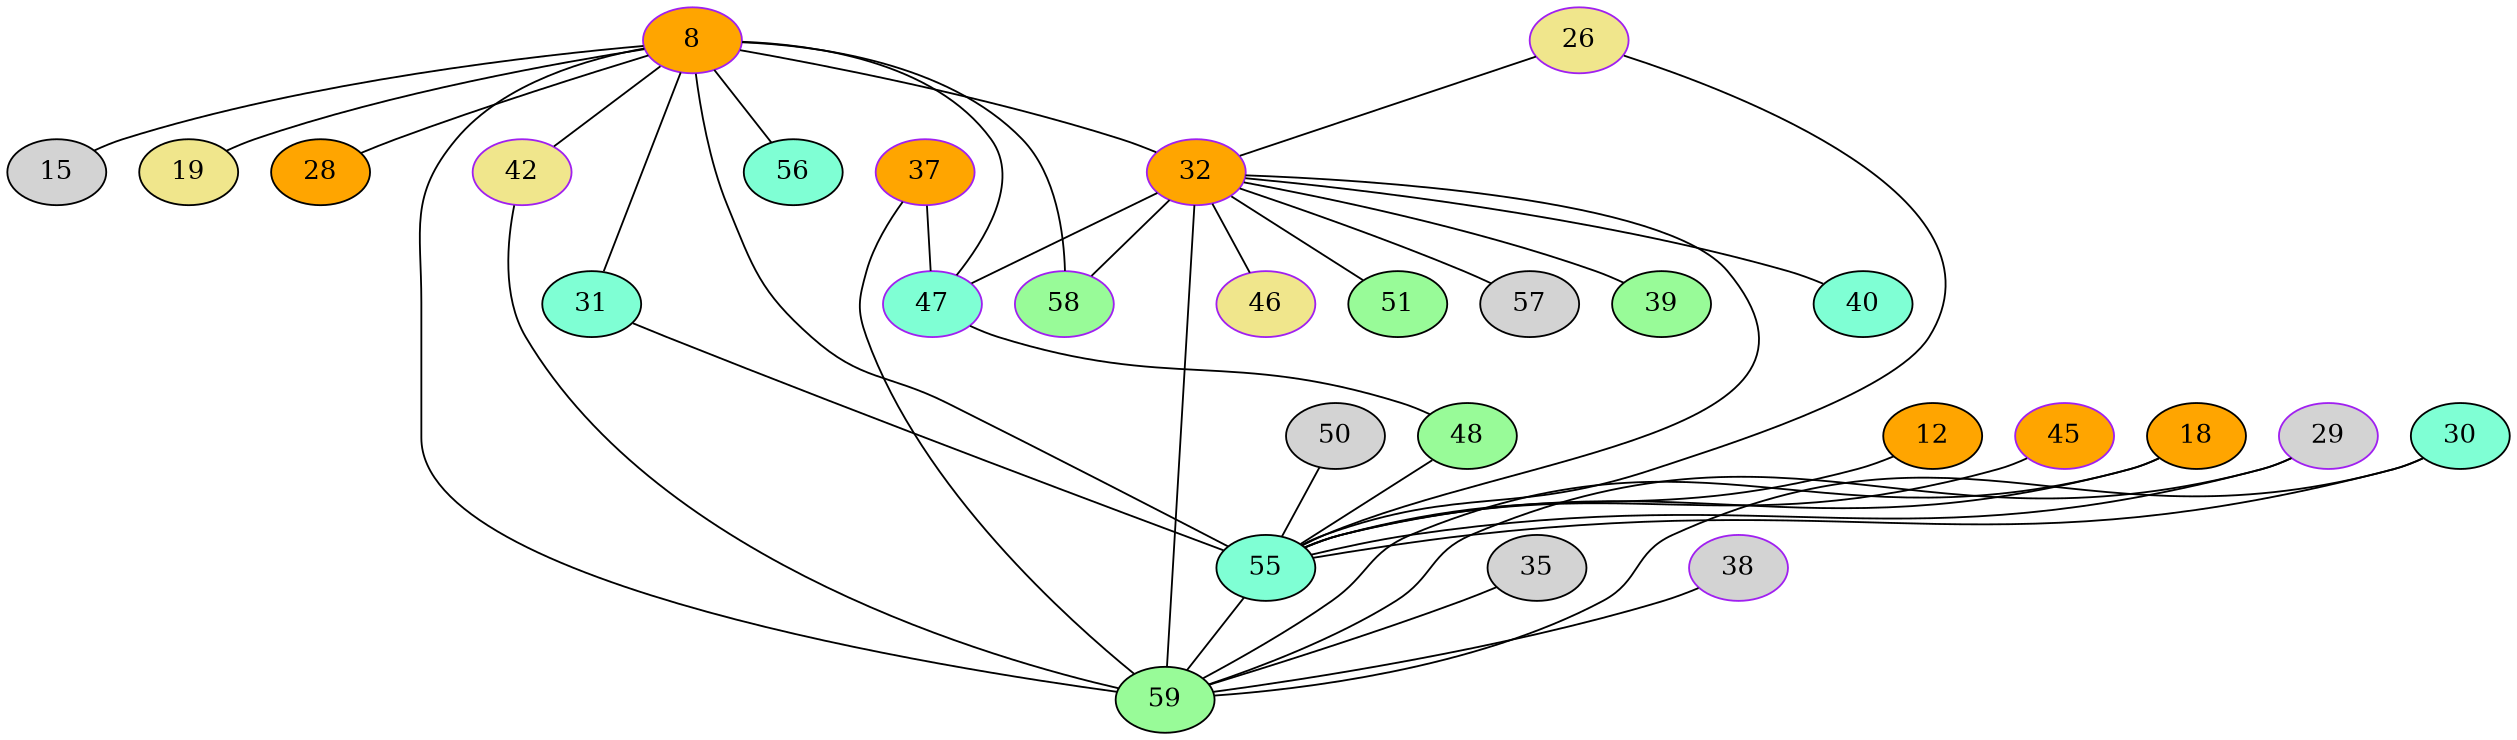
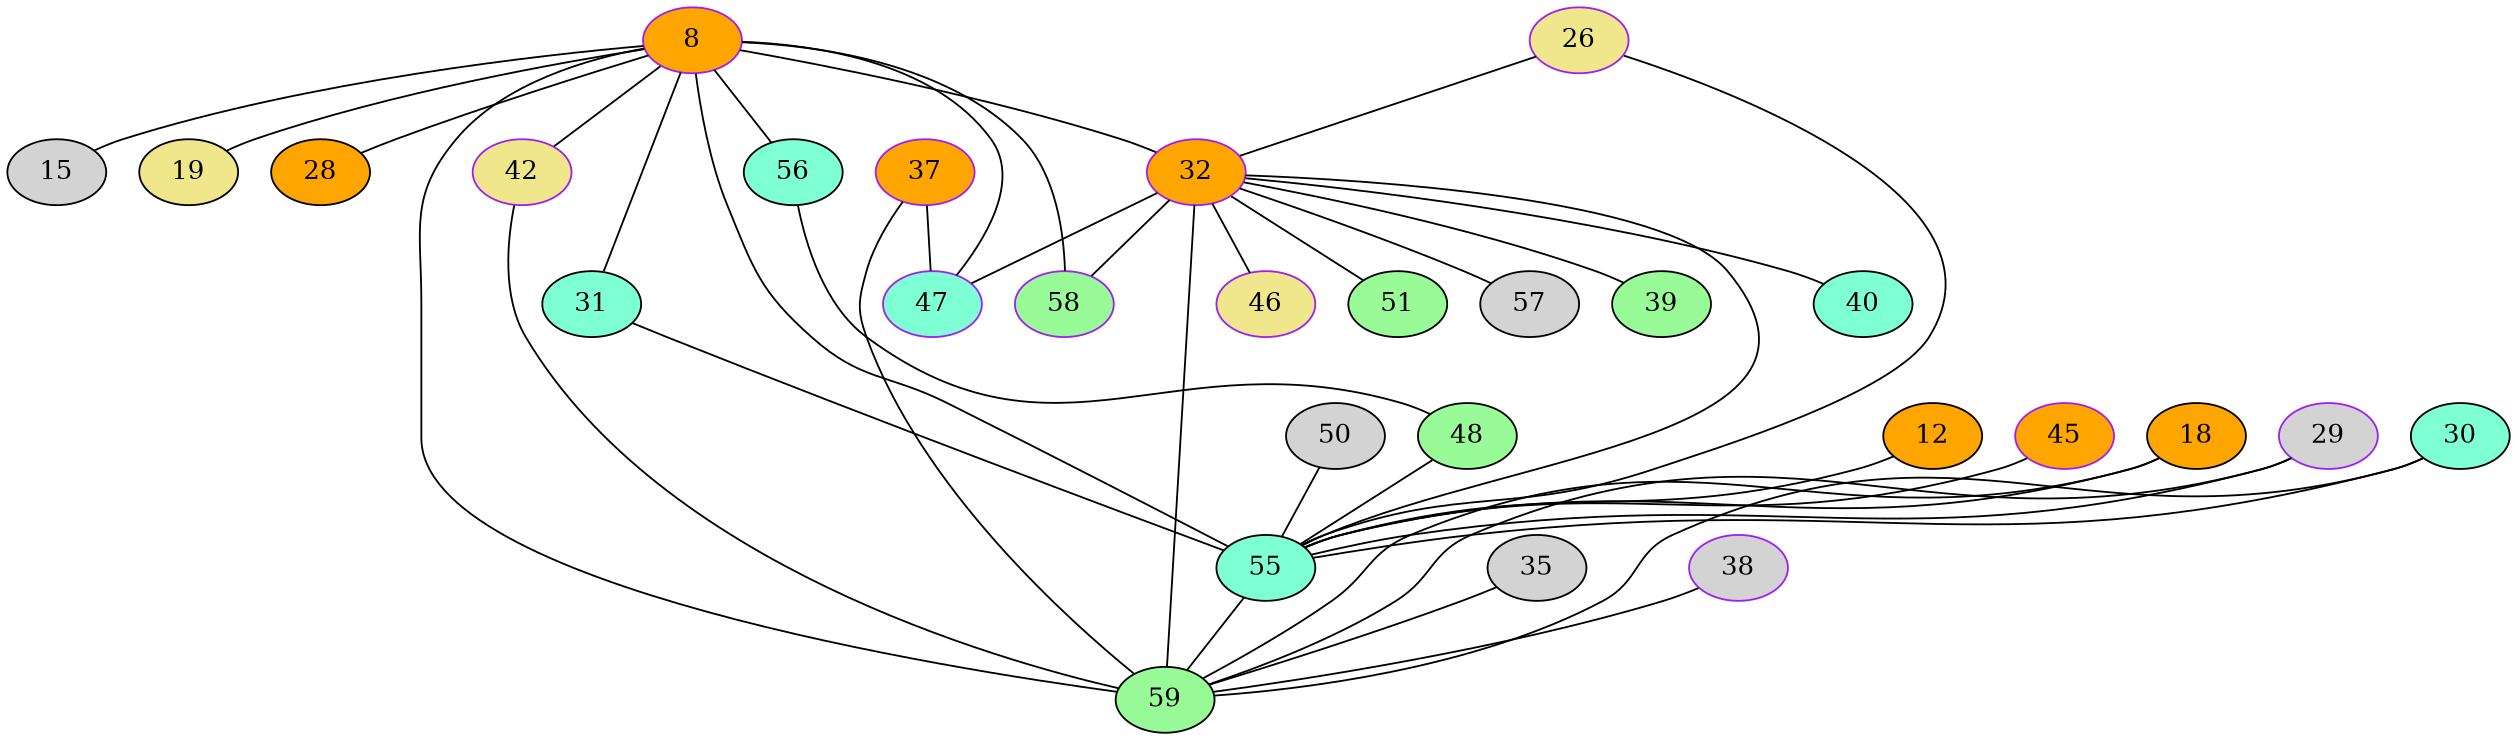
edge "47" -- "48": now "56" -- "48"
